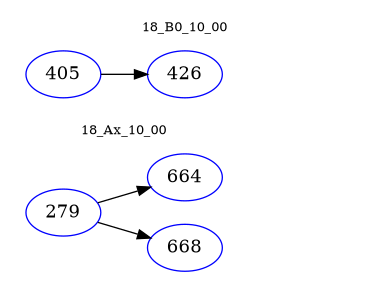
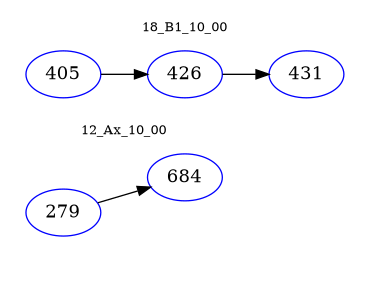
cluster "18_B0_10_00": label "18_B0_10_00" -> "18_B1_10_00"
node "431": added
cluster "18_Ax_10_00": label "18_Ax_10_00" -> "12_Ax_10_00"
node "664": label "664" -> "684"
node "668": removed
